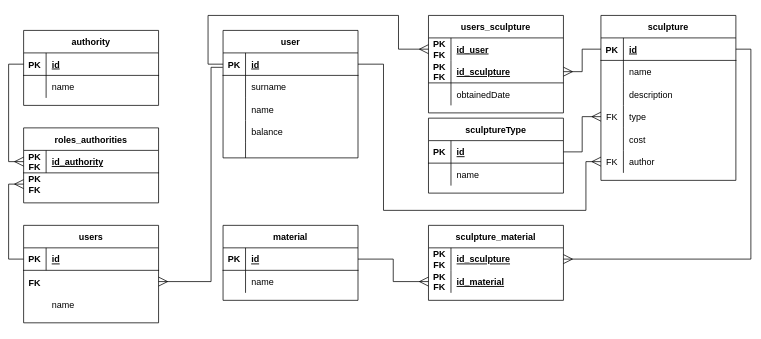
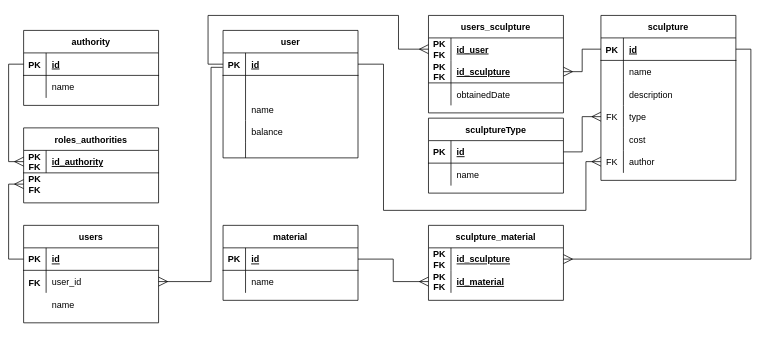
node "surname": removed
node "user_id": added
